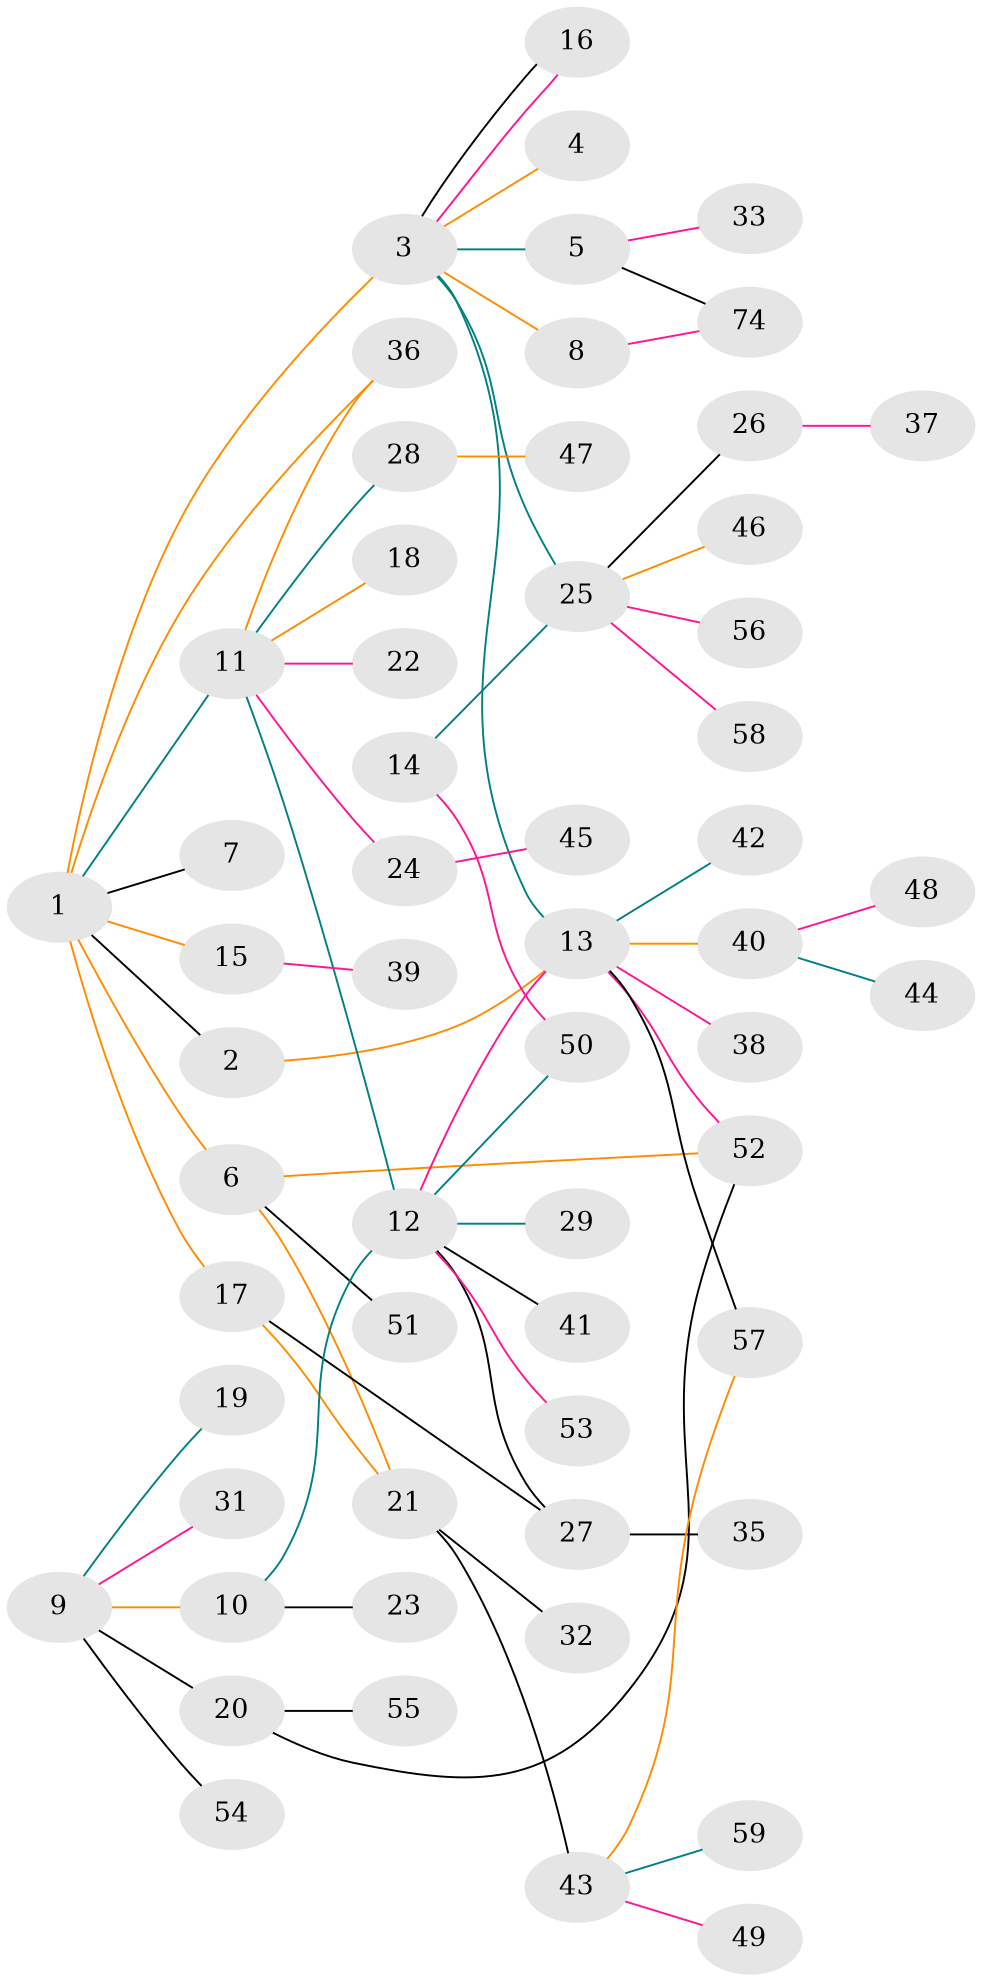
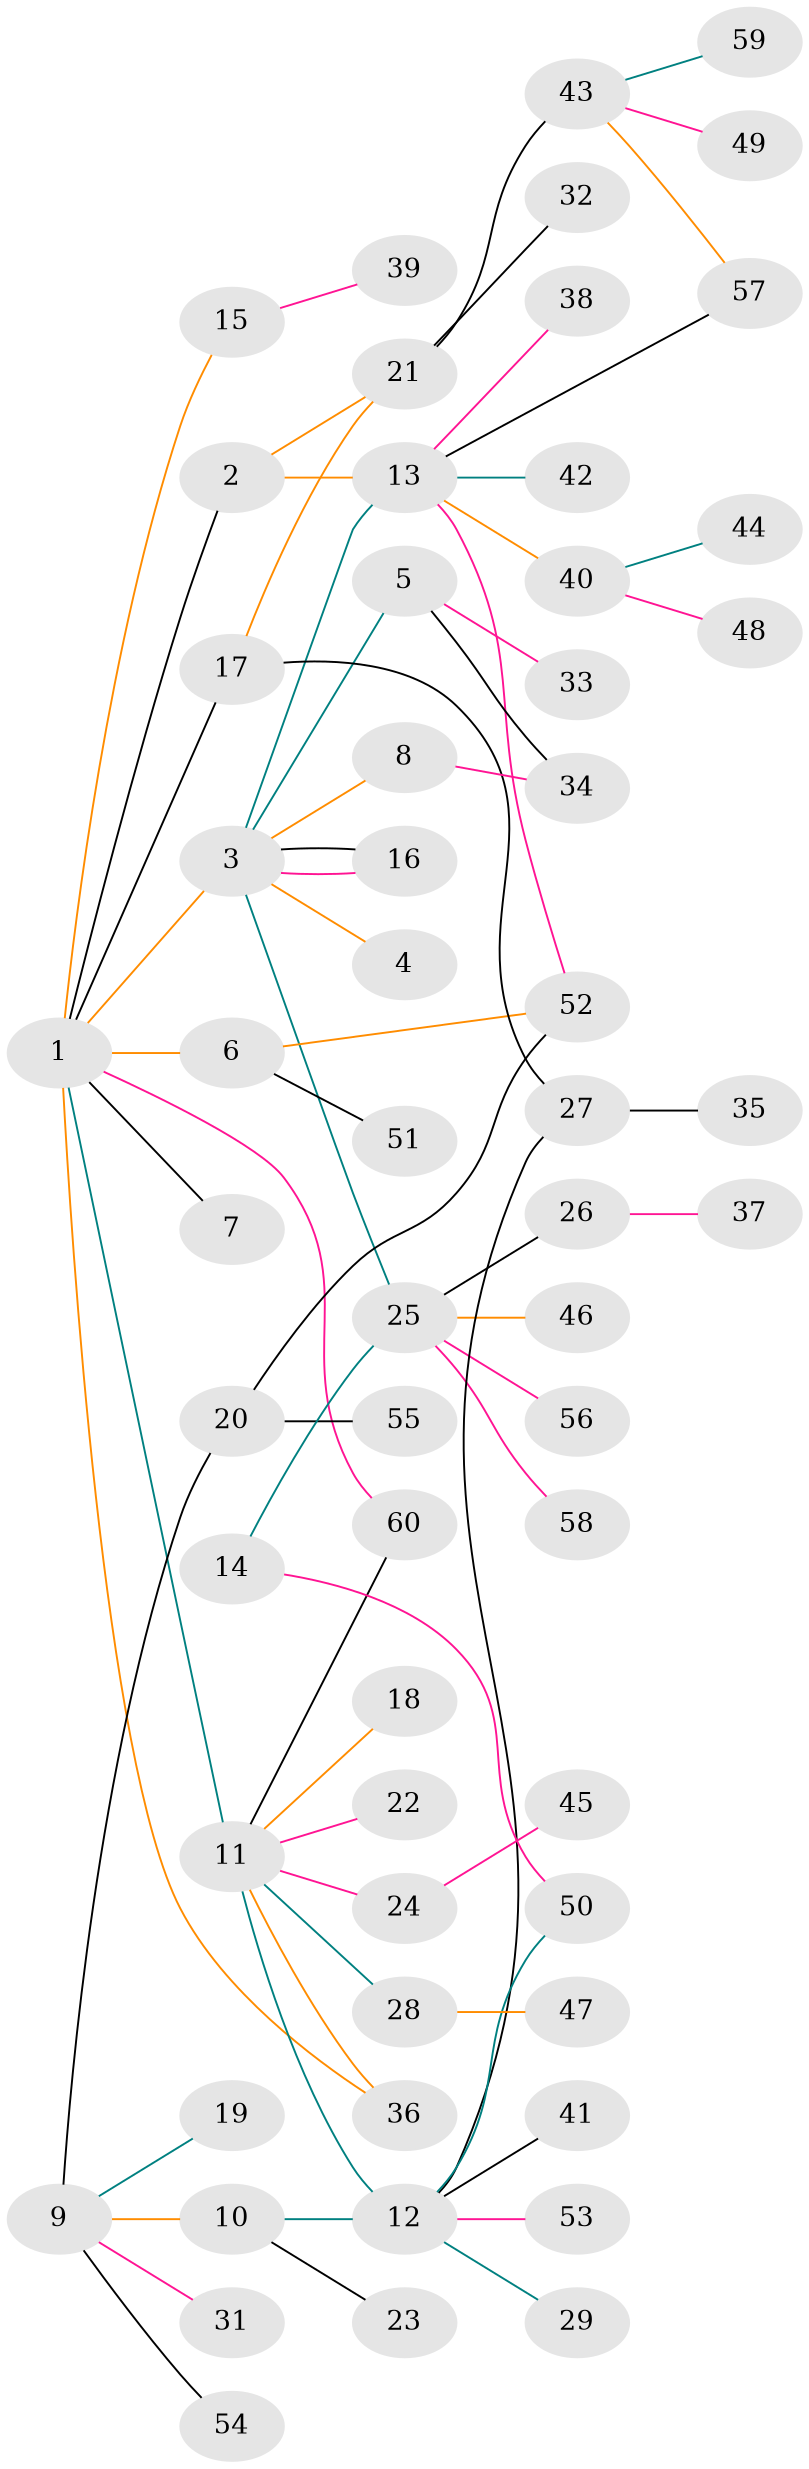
node "74": label "74" -> "34"
edge "13" -- "12": removed
edge "1" -- "17": color darkorange -> black
edge "6" -- "21": now "2" -- "21"
node "60": added
